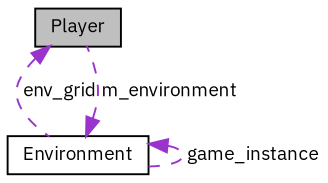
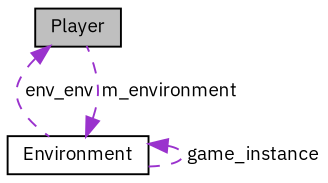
edge "Environment" -> "Player": label " env_grid" -> " env_env"
